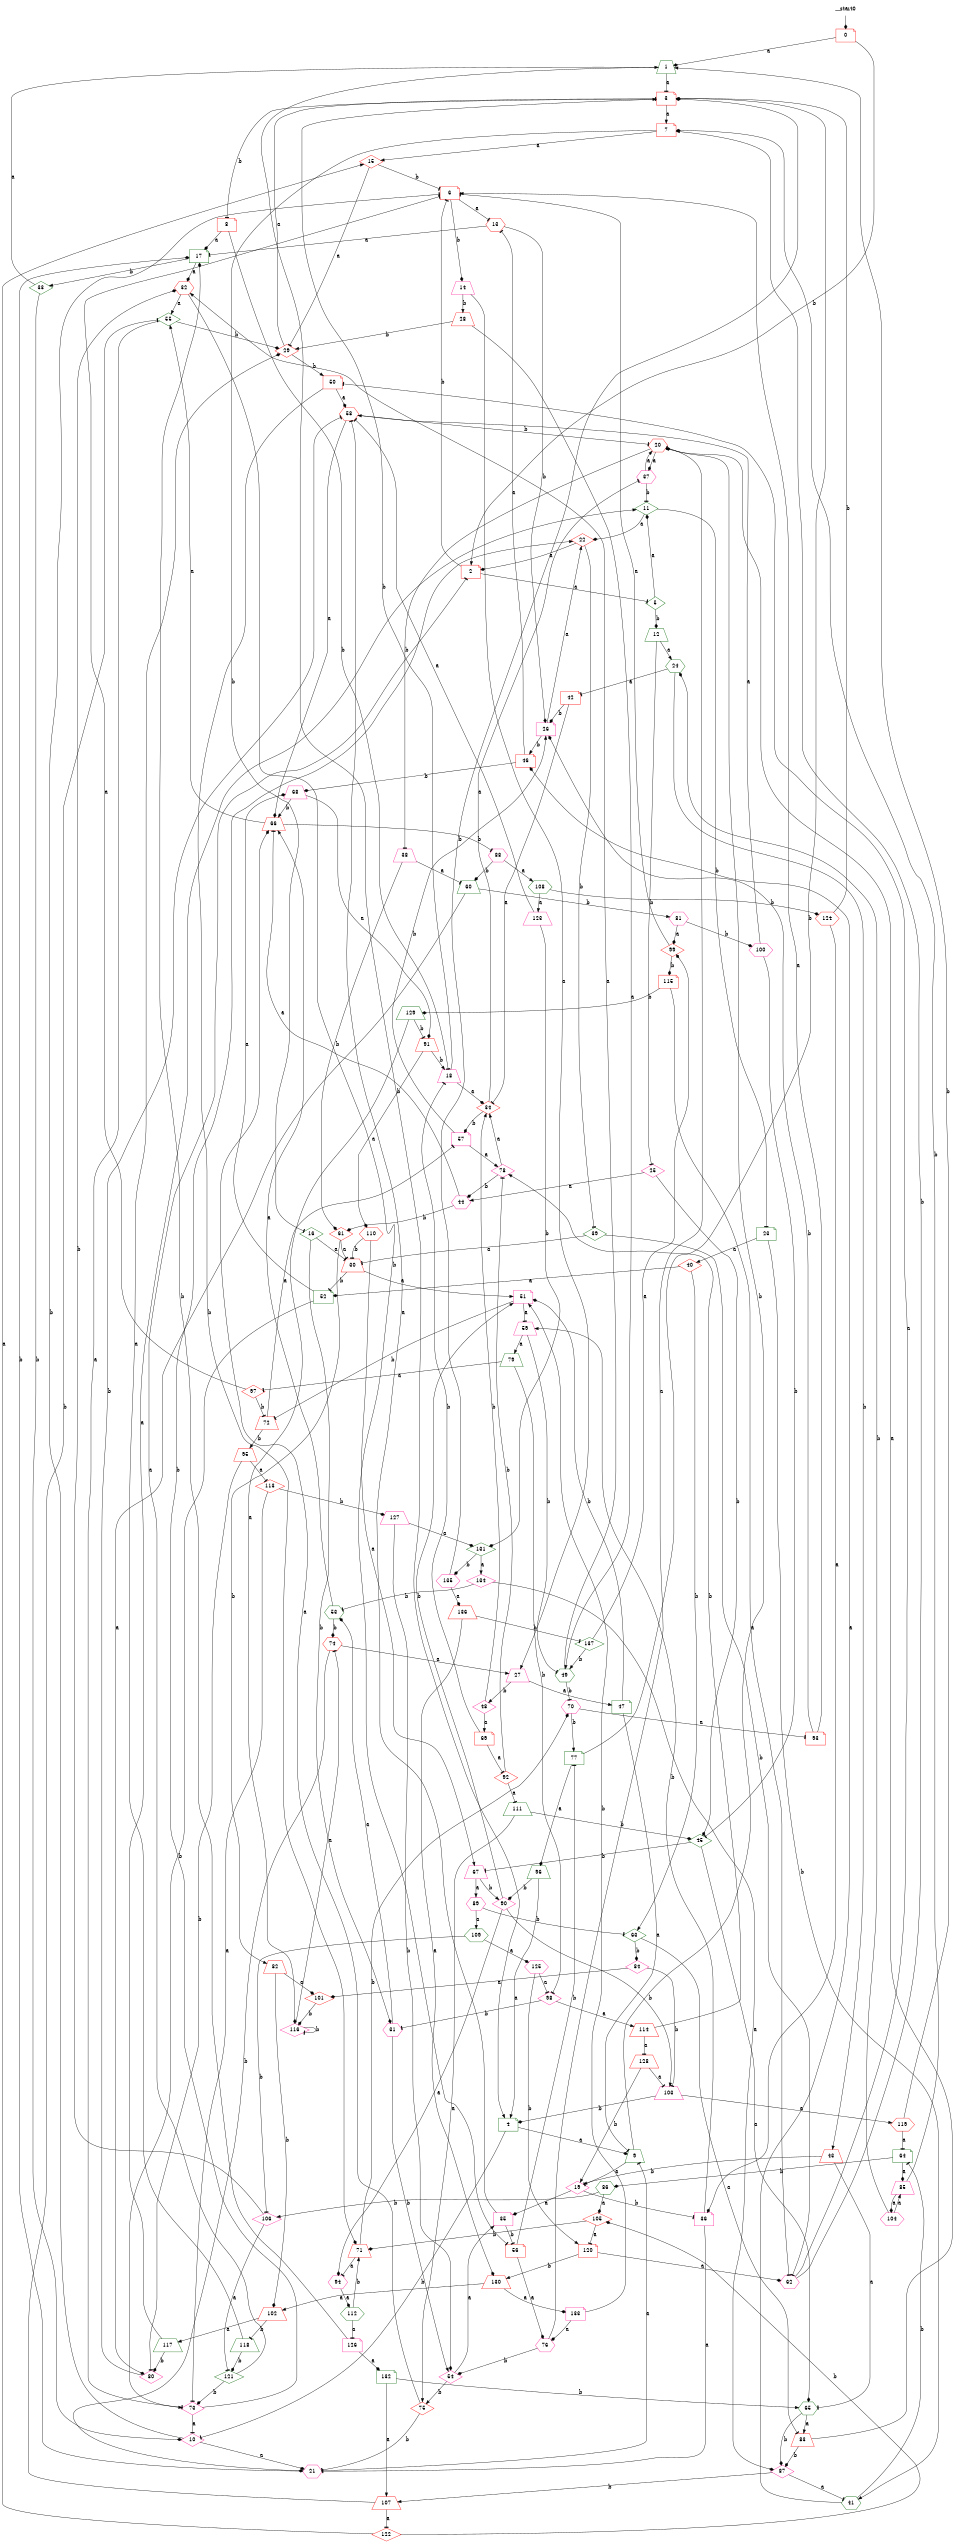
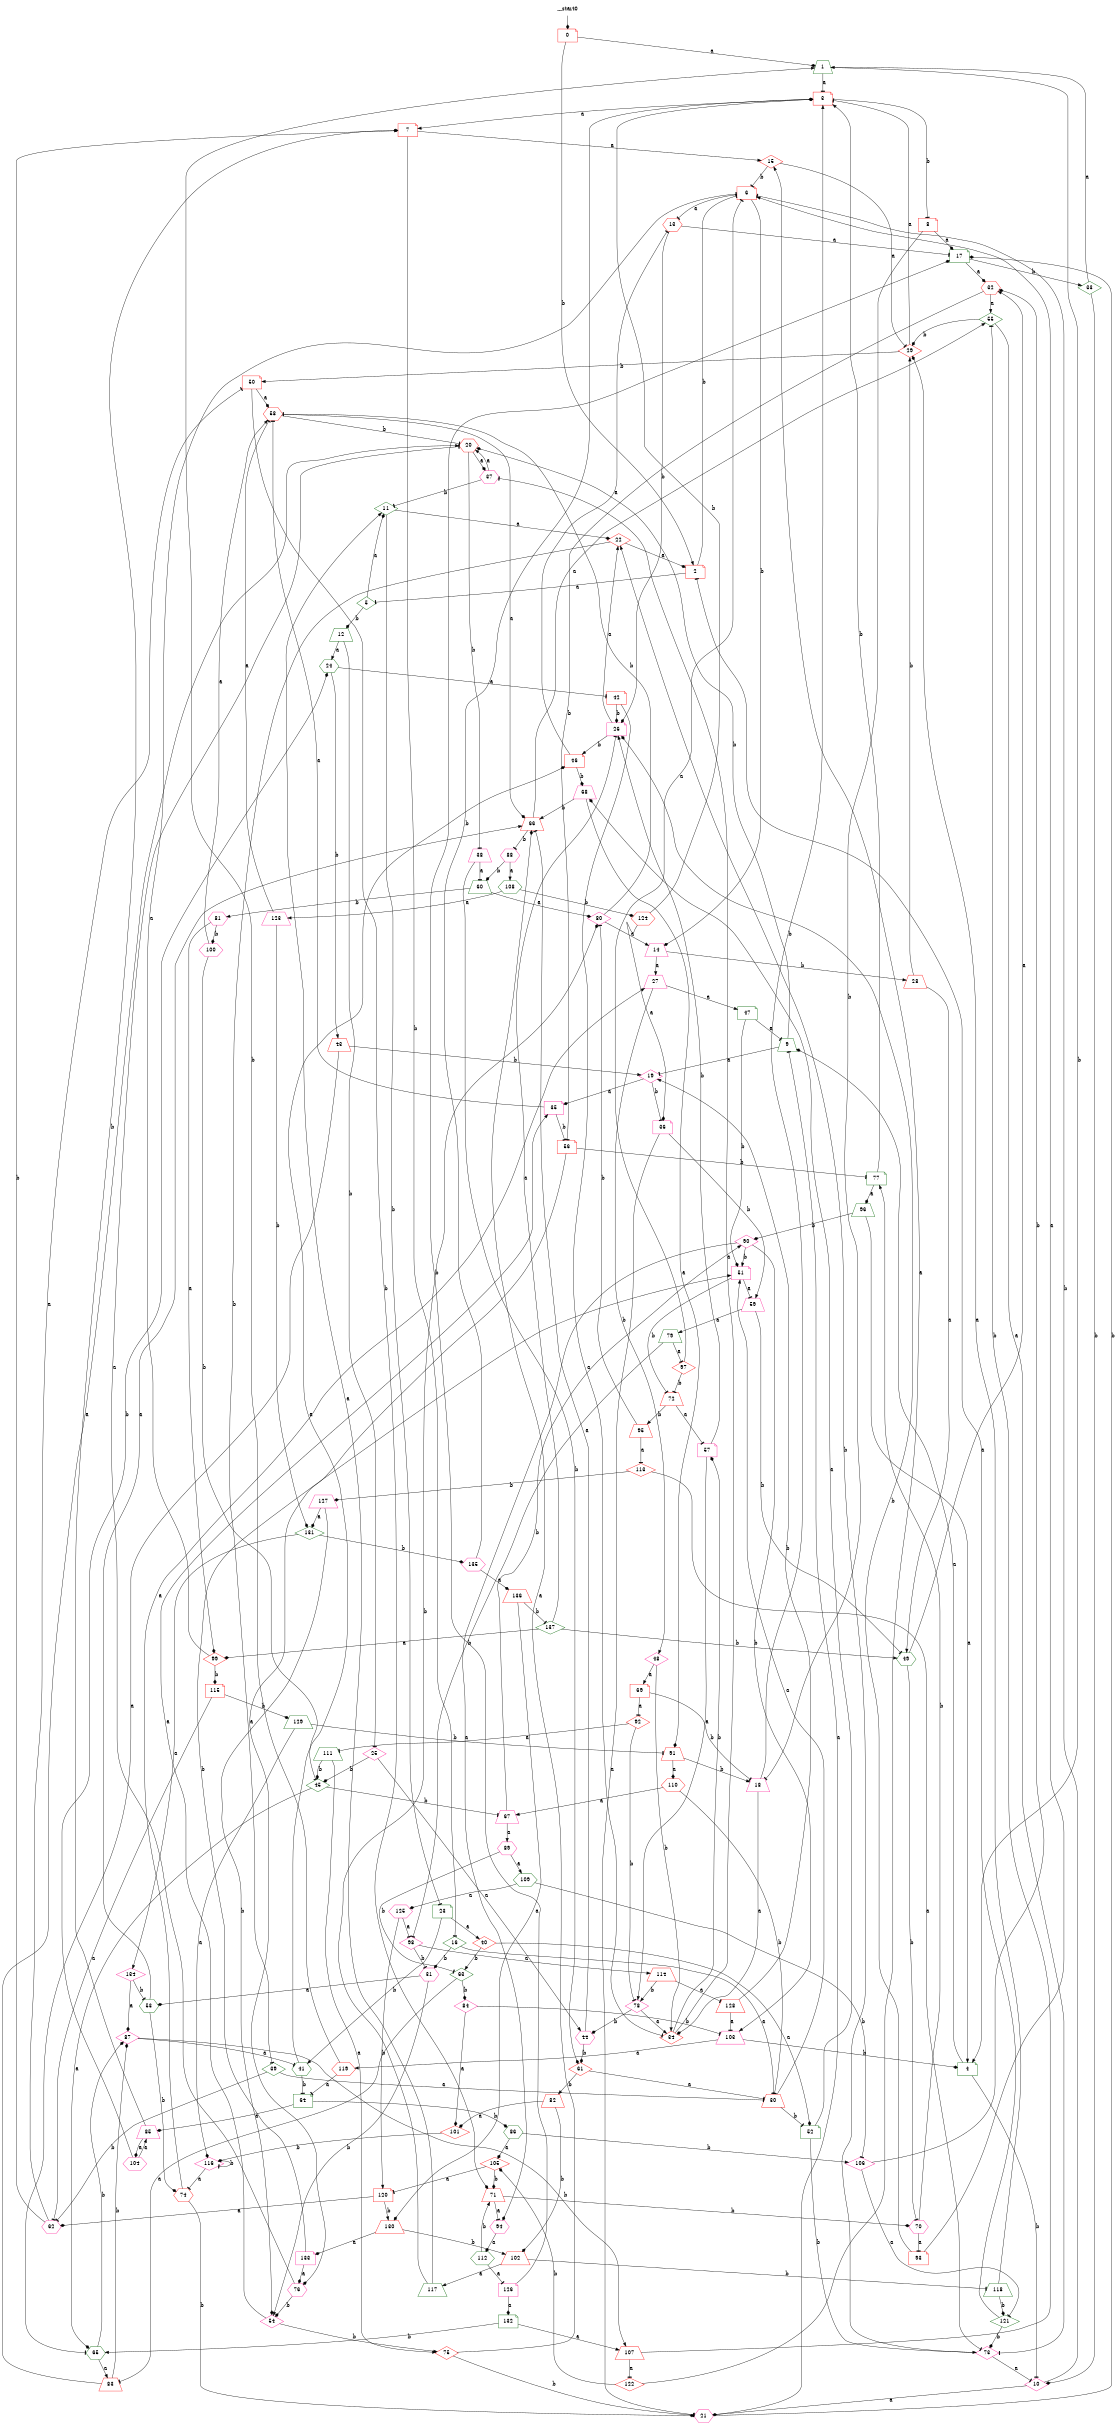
edge "80" -> "14": added, label "a"
edge "137" -> "26": added, label "a"
edge "130" -> "102": label "a" -> "b"
